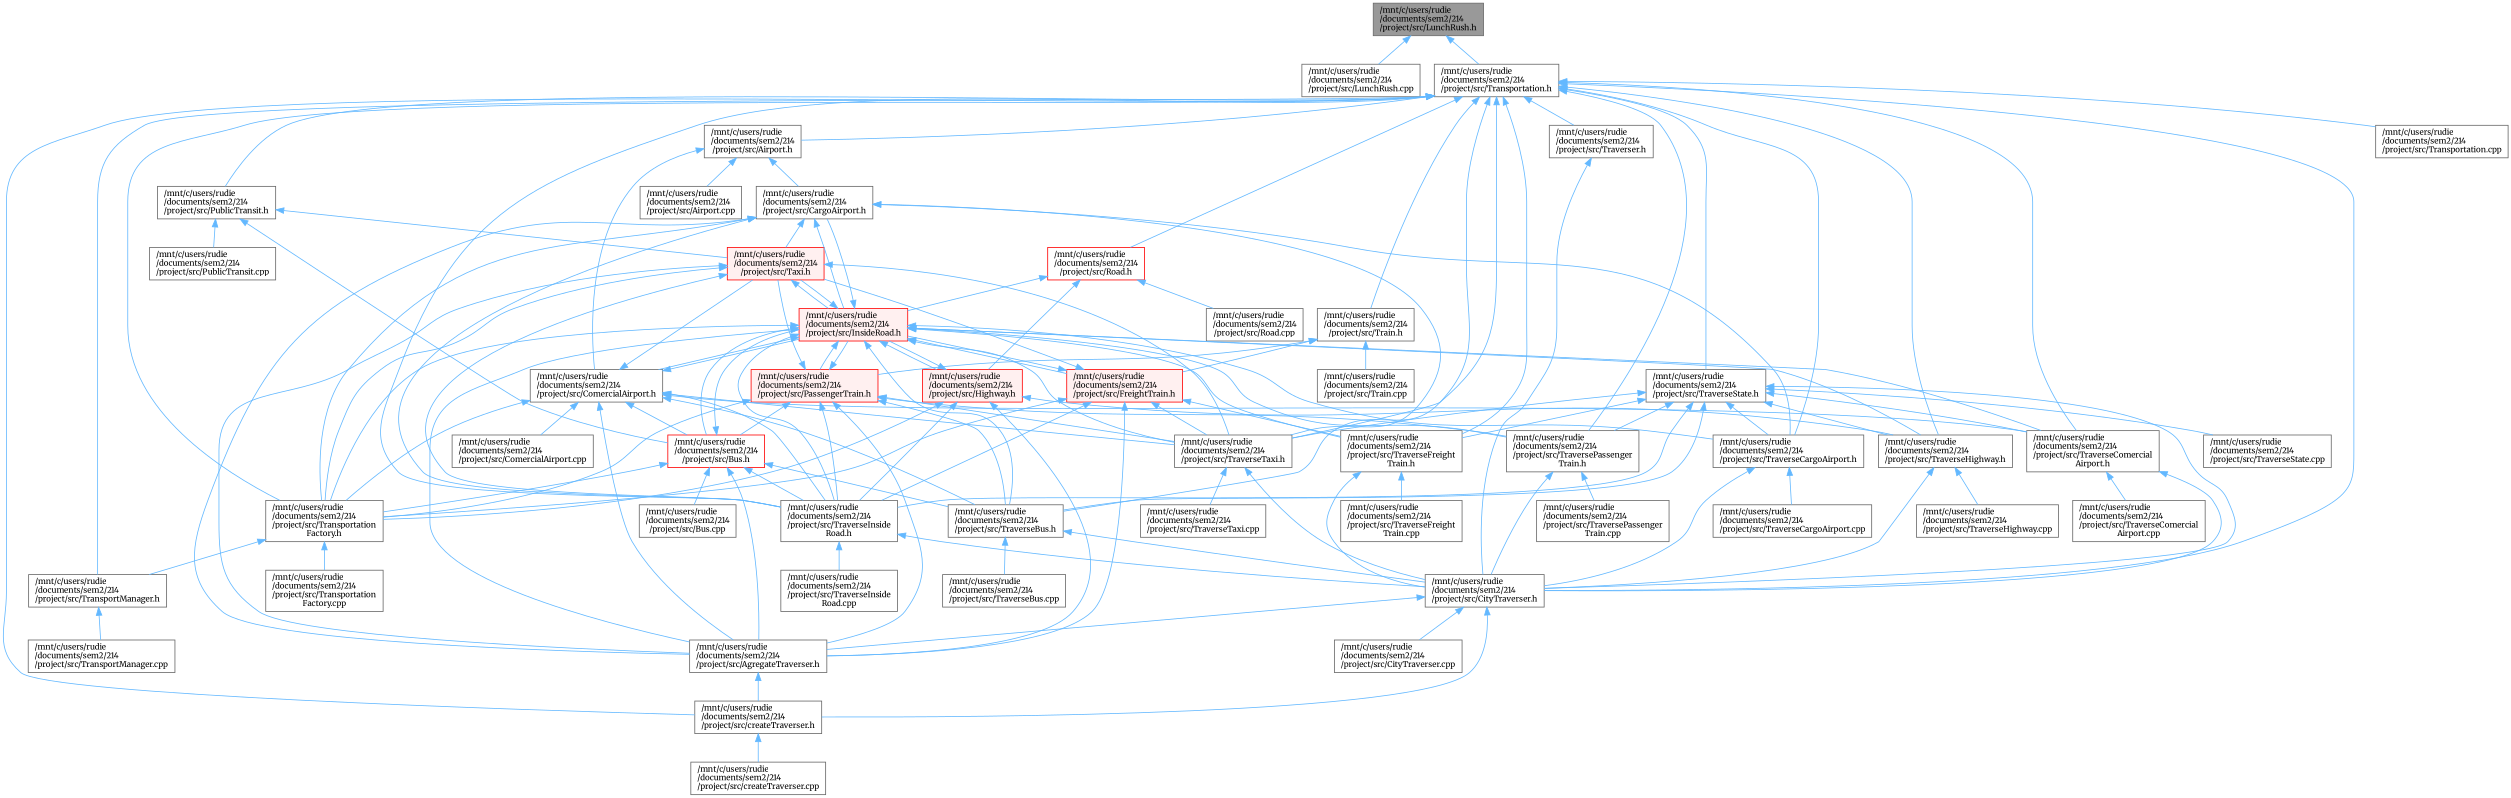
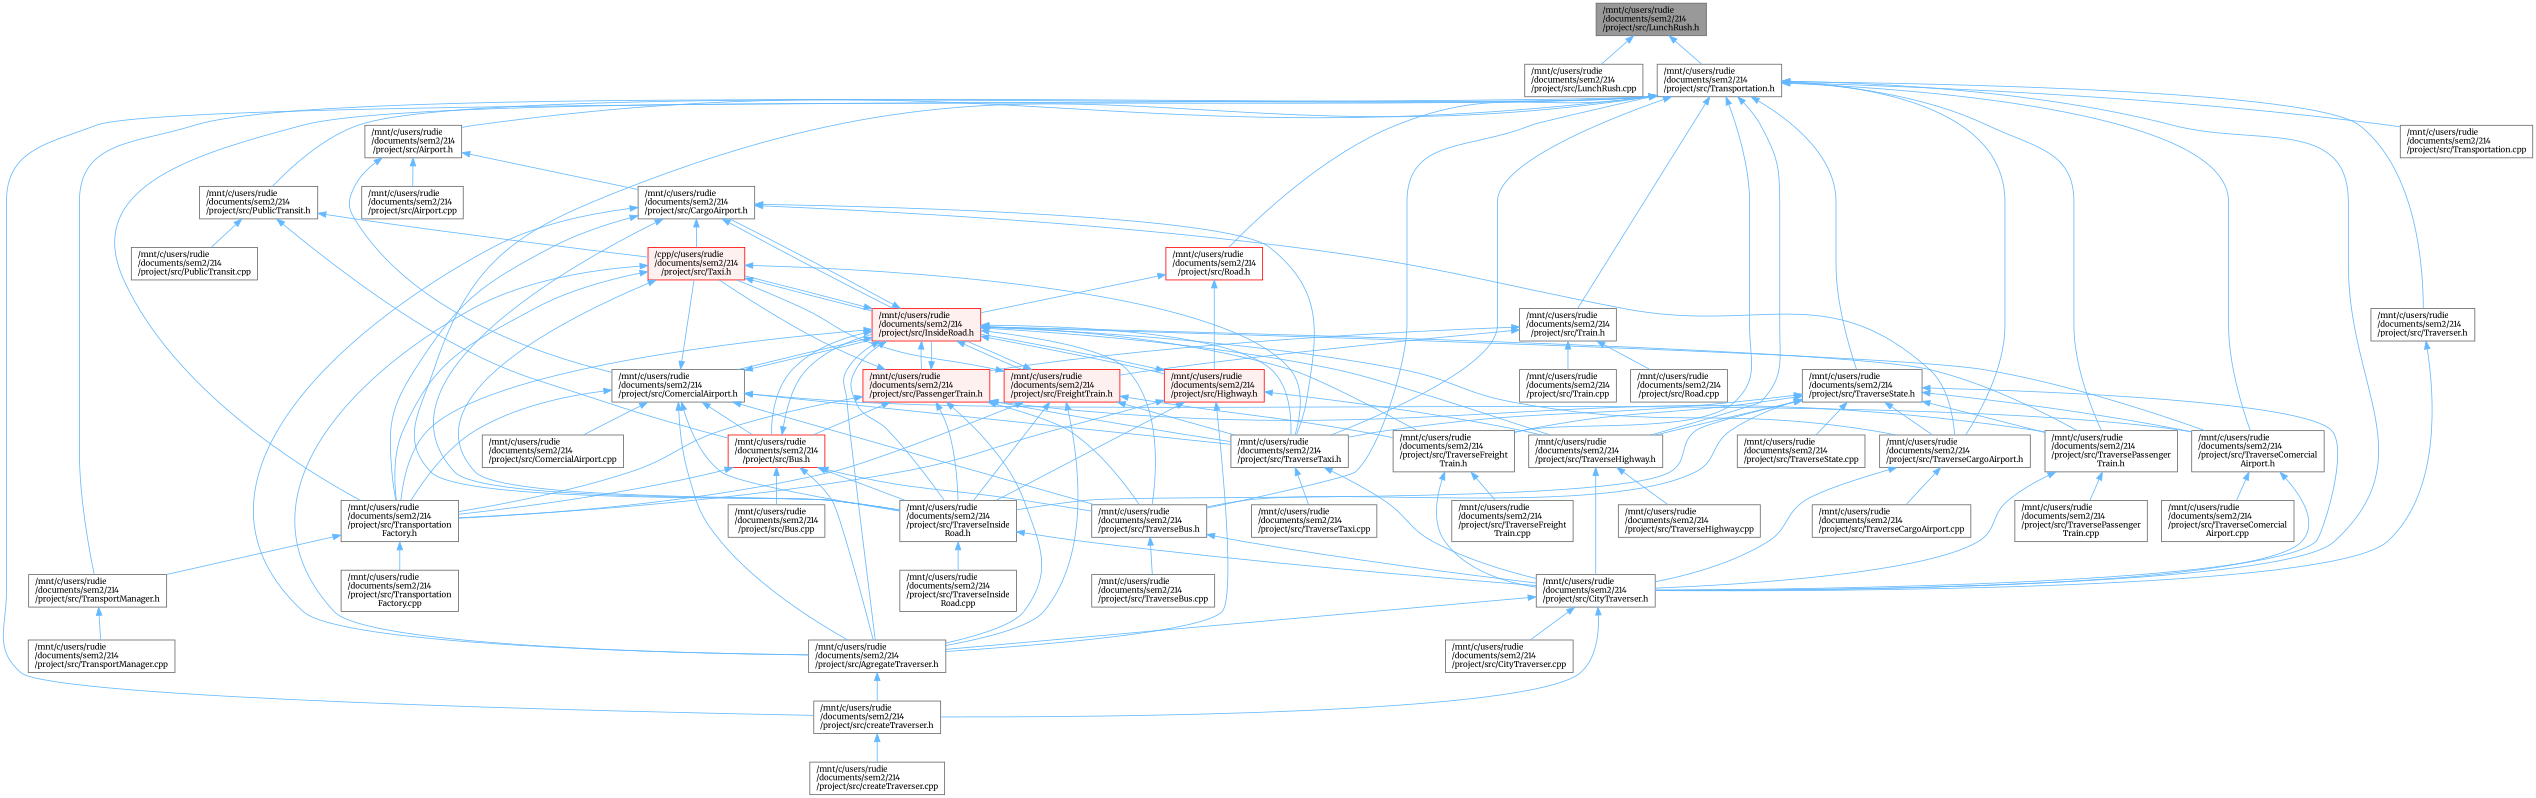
node "/mnt/c/users/rudie /documents/sem2/214 /project/src/Taxi.h": label "/mnt/c/users/rudie /documents/sem2/214 /project/src/Taxi.h" -> "/cpp/c/users/rudie /documents/sem2/214 /project/src/Taxi.h"
edge "/mnt/c/users/rudie /documents/sem2/214 /project/src/Road.cpp" -> "/mnt/c/users/rudie /documents/sem2/214 /project/src/Road.h": now "/mnt/c/users/rudie /documents/sem2/214 /project/src/Road.cpp" -> "/mnt/c/users/rudie /documents/sem2/214 /project/src/Train.h"
